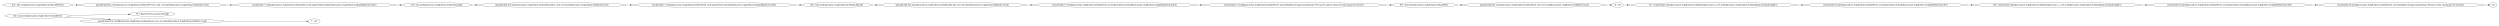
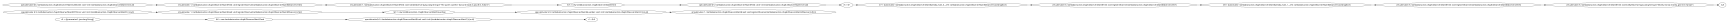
node "$r2 = new lambdasinaction.chap8.ObserverMain$NYTimes": removed
node "$r4 = new lambdasinaction.chap8.ObserverMain$LeMonde": removed
edge "$r0 = new lambdasinaction.chap8.ObserverMain$Feed" -> "r9 := @parameter0: java.lang.String[]": reversed
